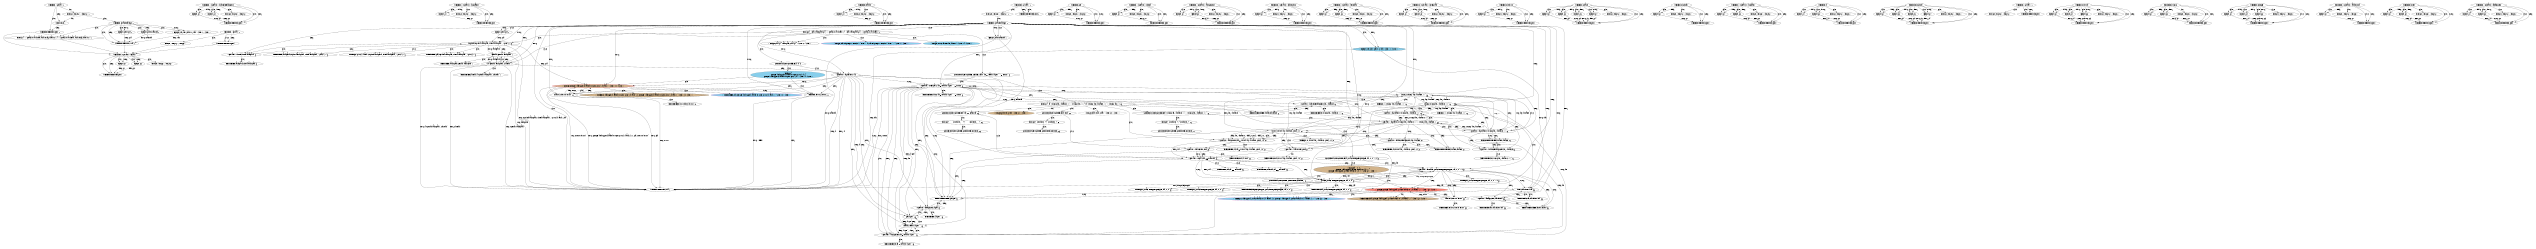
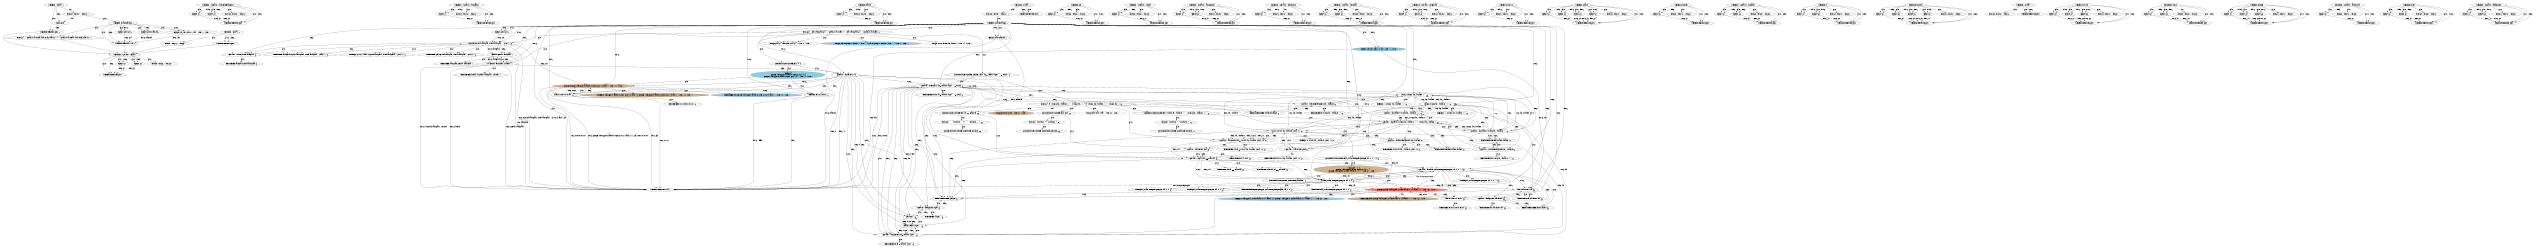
node "<(LOCAL,struct dirent* de: dirent*)<SUB>14</SUB>>": fillcolor skyblue -> white
edge "(<operator>.logicalNot,!d)" -> "(<operator>.assignment,de = readdir(d.get()))": added, label "CDG:"
